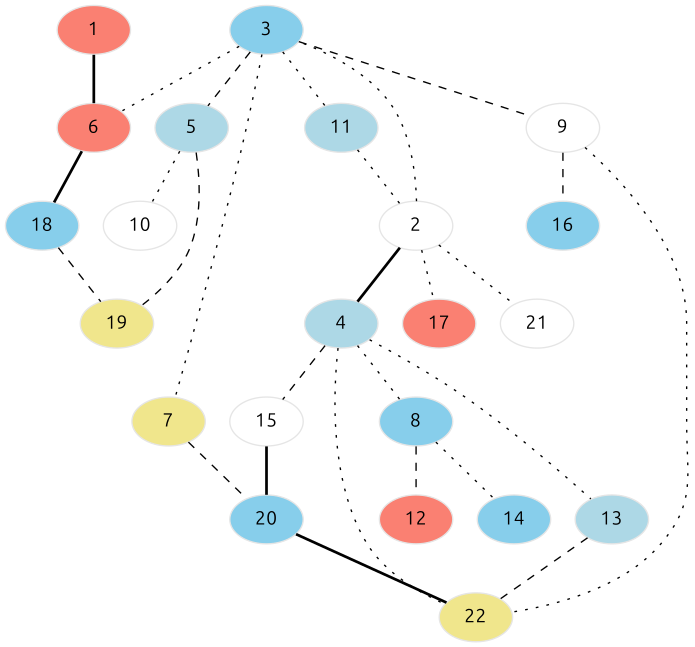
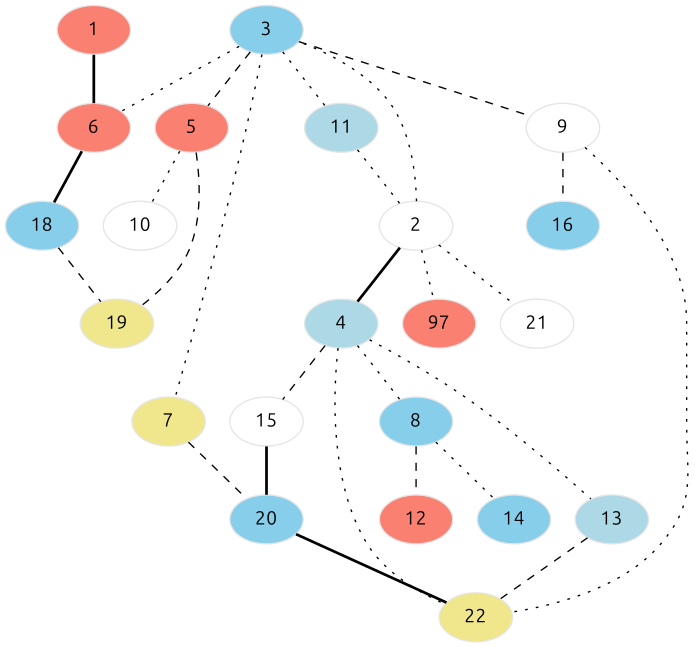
node "5": fillcolor lightblue -> salmon
node "17": label "17" -> "97"
